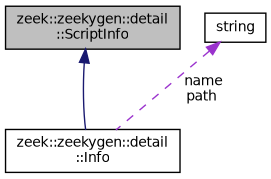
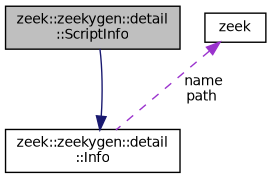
node "string": label "string" -> "zeek"
edge "zeek::zeekygen::detail ::Info" -> "zeek::zeekygen::detail ::ScriptInfo": reversed
